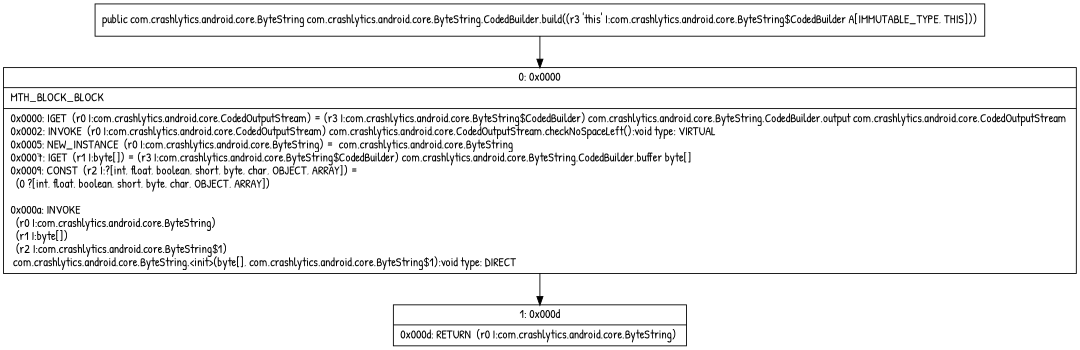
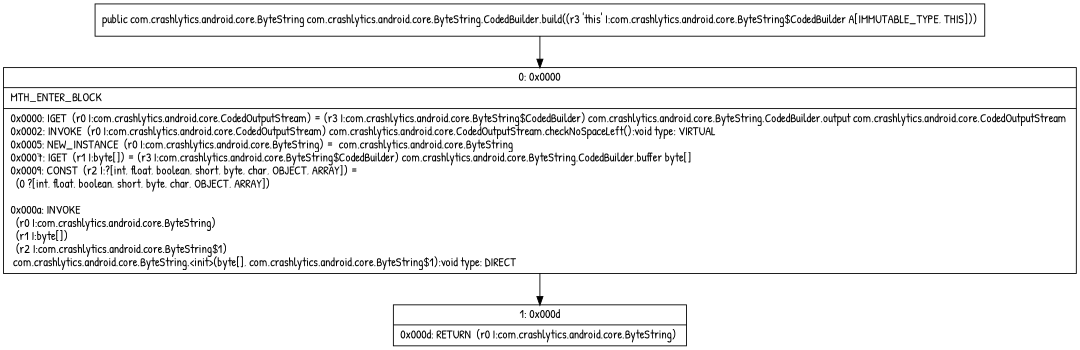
node "0: 0x0000": text "MTH_BLOCK_BLOCK" -> "MTH_ENTER_BLOCK"
